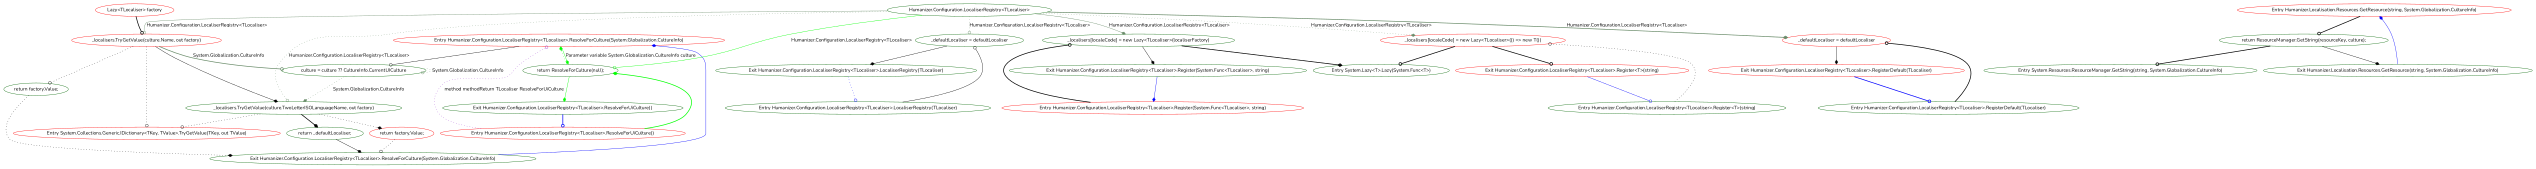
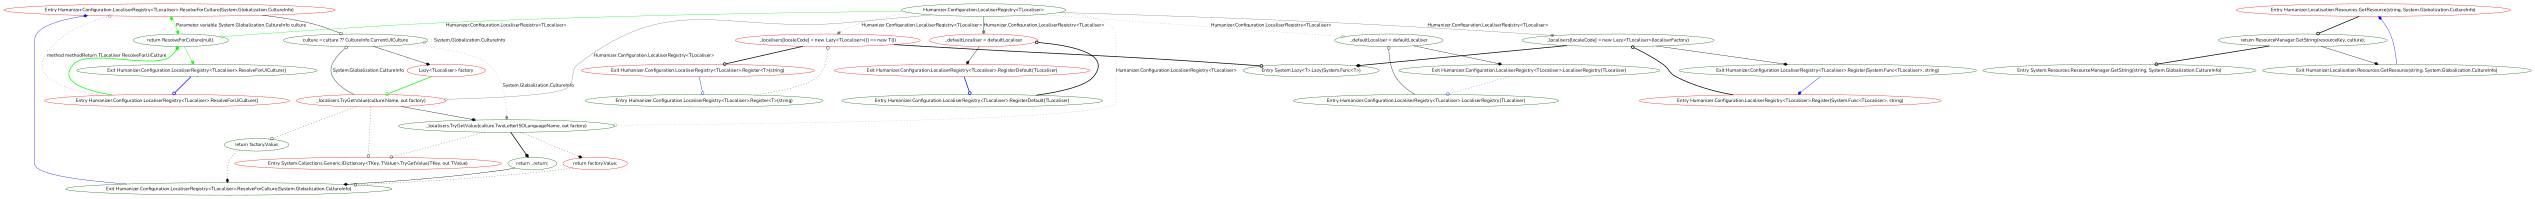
edge "Lazy<TLocaliser> factory" -> "_localisers.TryGetValue(culture.Name, out factory)": color black -> green
edge "culture = culture ?? CultureInfo.CurrentUICulture" -> "Lazy<TLocaliser> factory": added
node "return _defaultLocaliser;": label "return _defaultLocaliser;" -> "return _return;"
